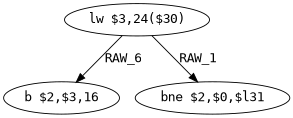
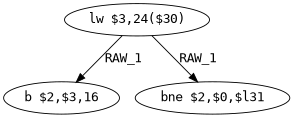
edge "lw $3,24($30)" -> "b $2,$3,16": label "RAW_6" -> "RAW_1"
